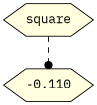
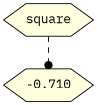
node "-0.110": label "-0.110" -> "-0.710"
